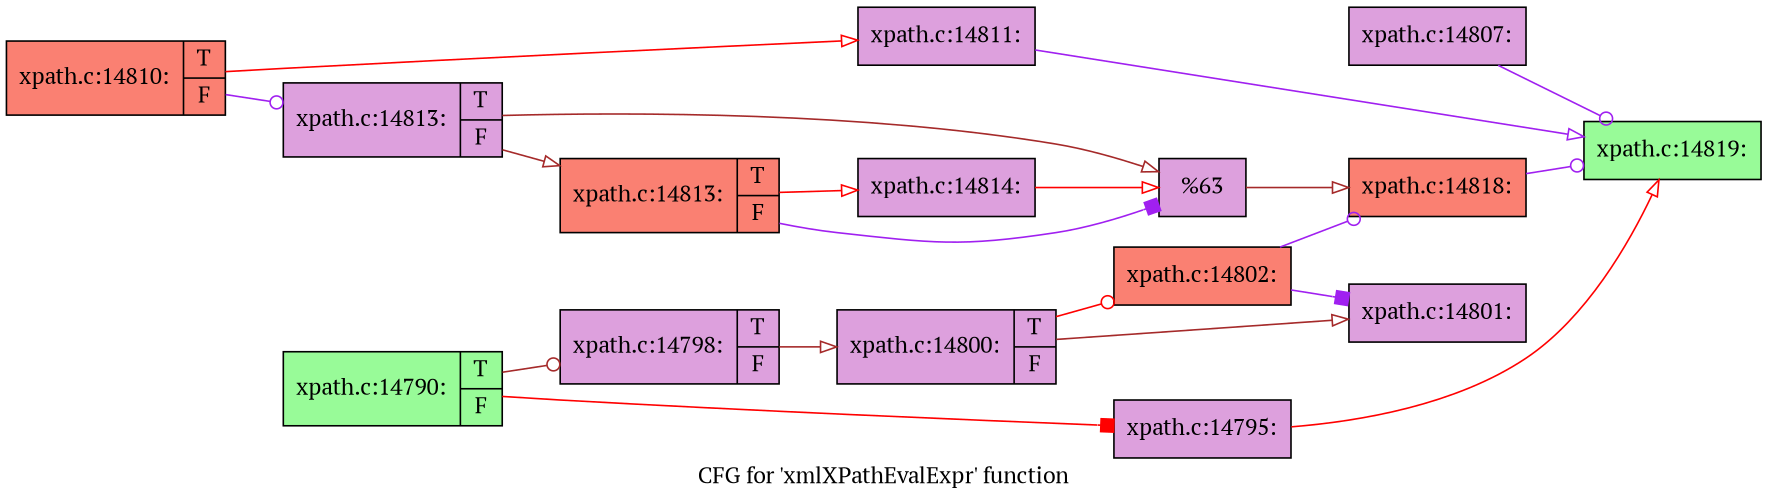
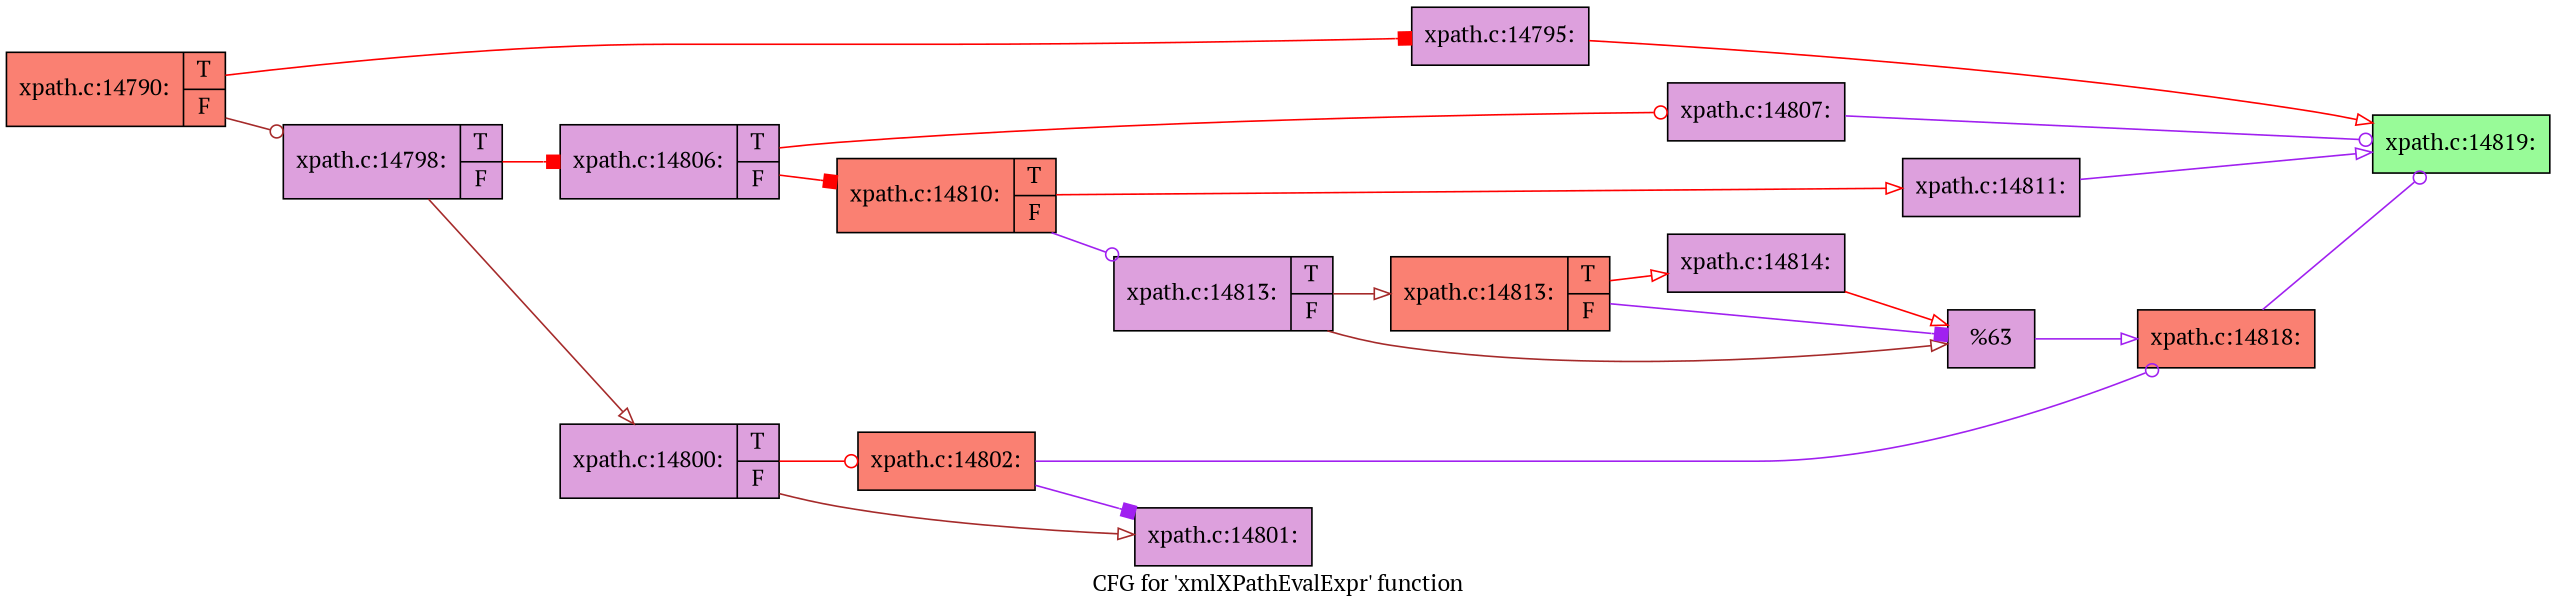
node "xpath.c:14806:": added
edge "%63" -> "xpath.c:14818:": color brown -> purple
node "xpath.c:14790:": fillcolor palegreen -> salmon
